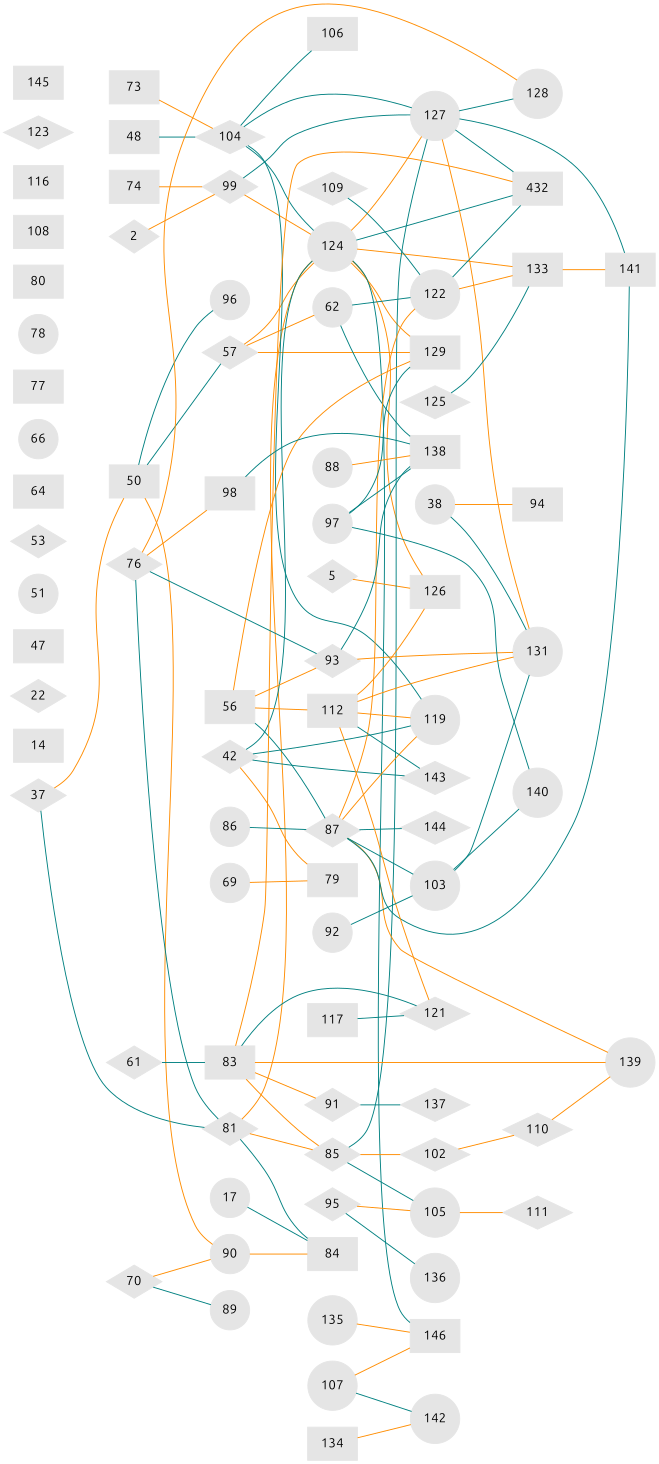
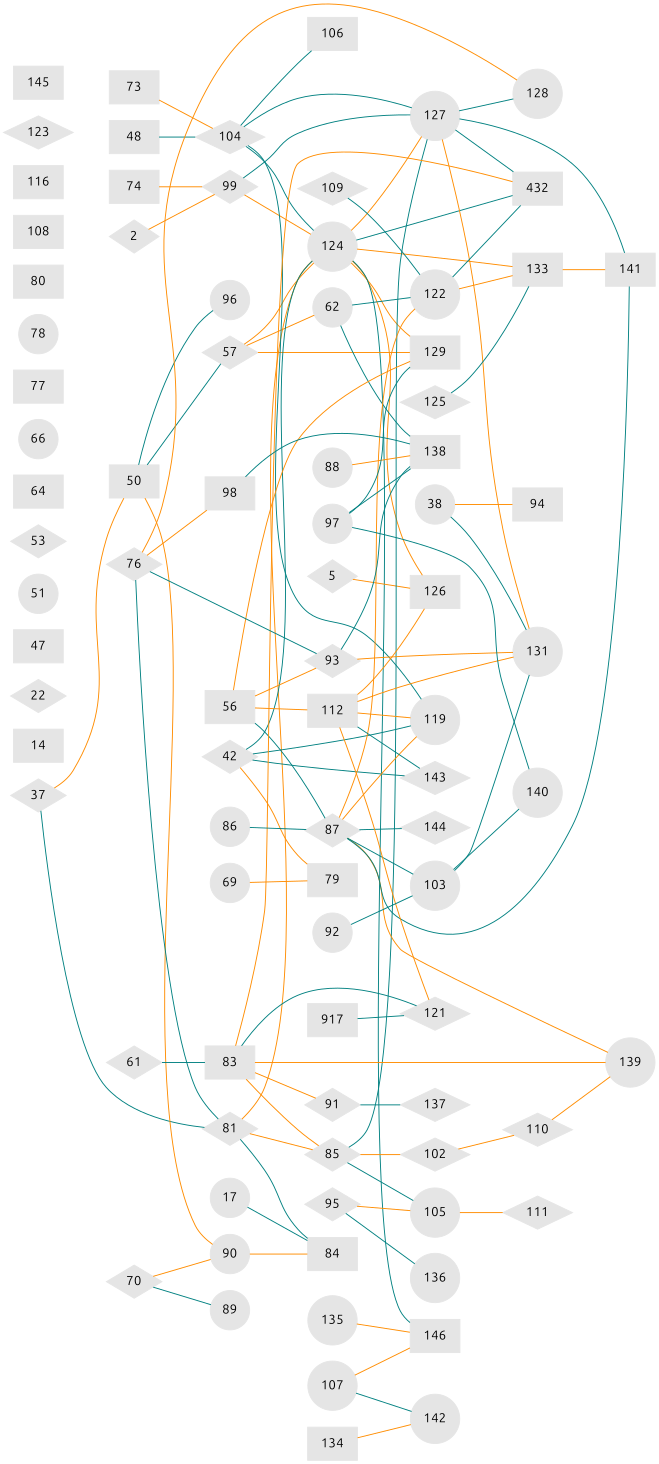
node "117": label "117" -> "917"
